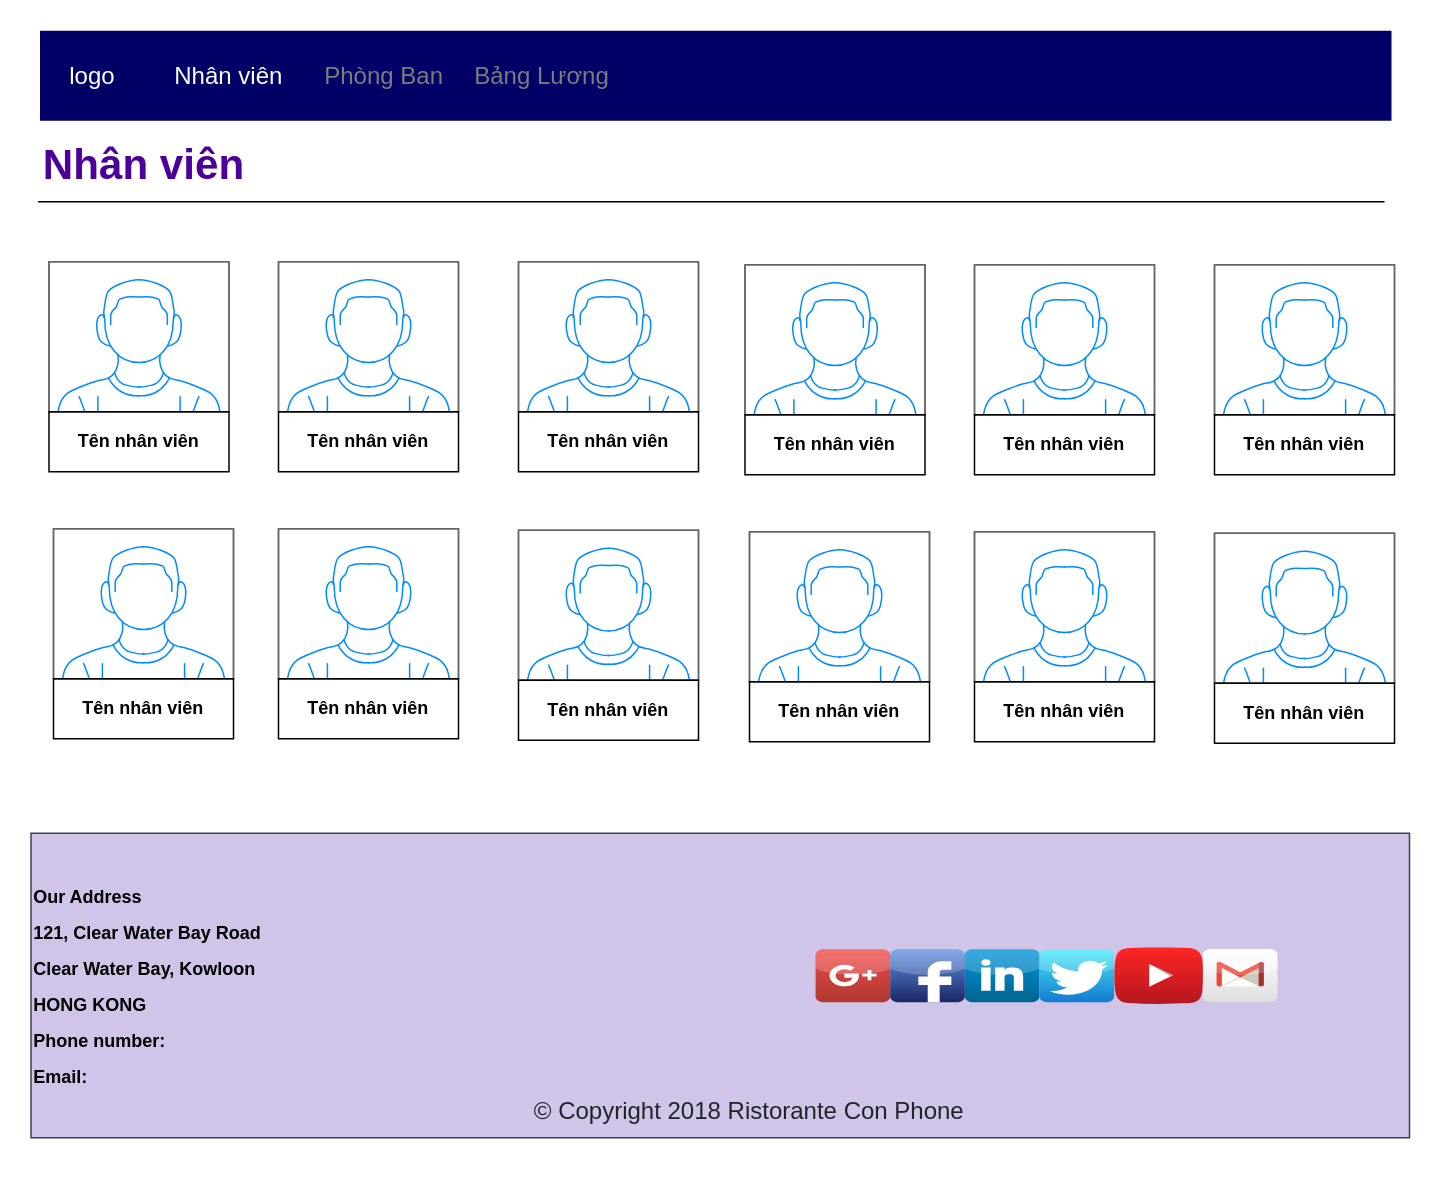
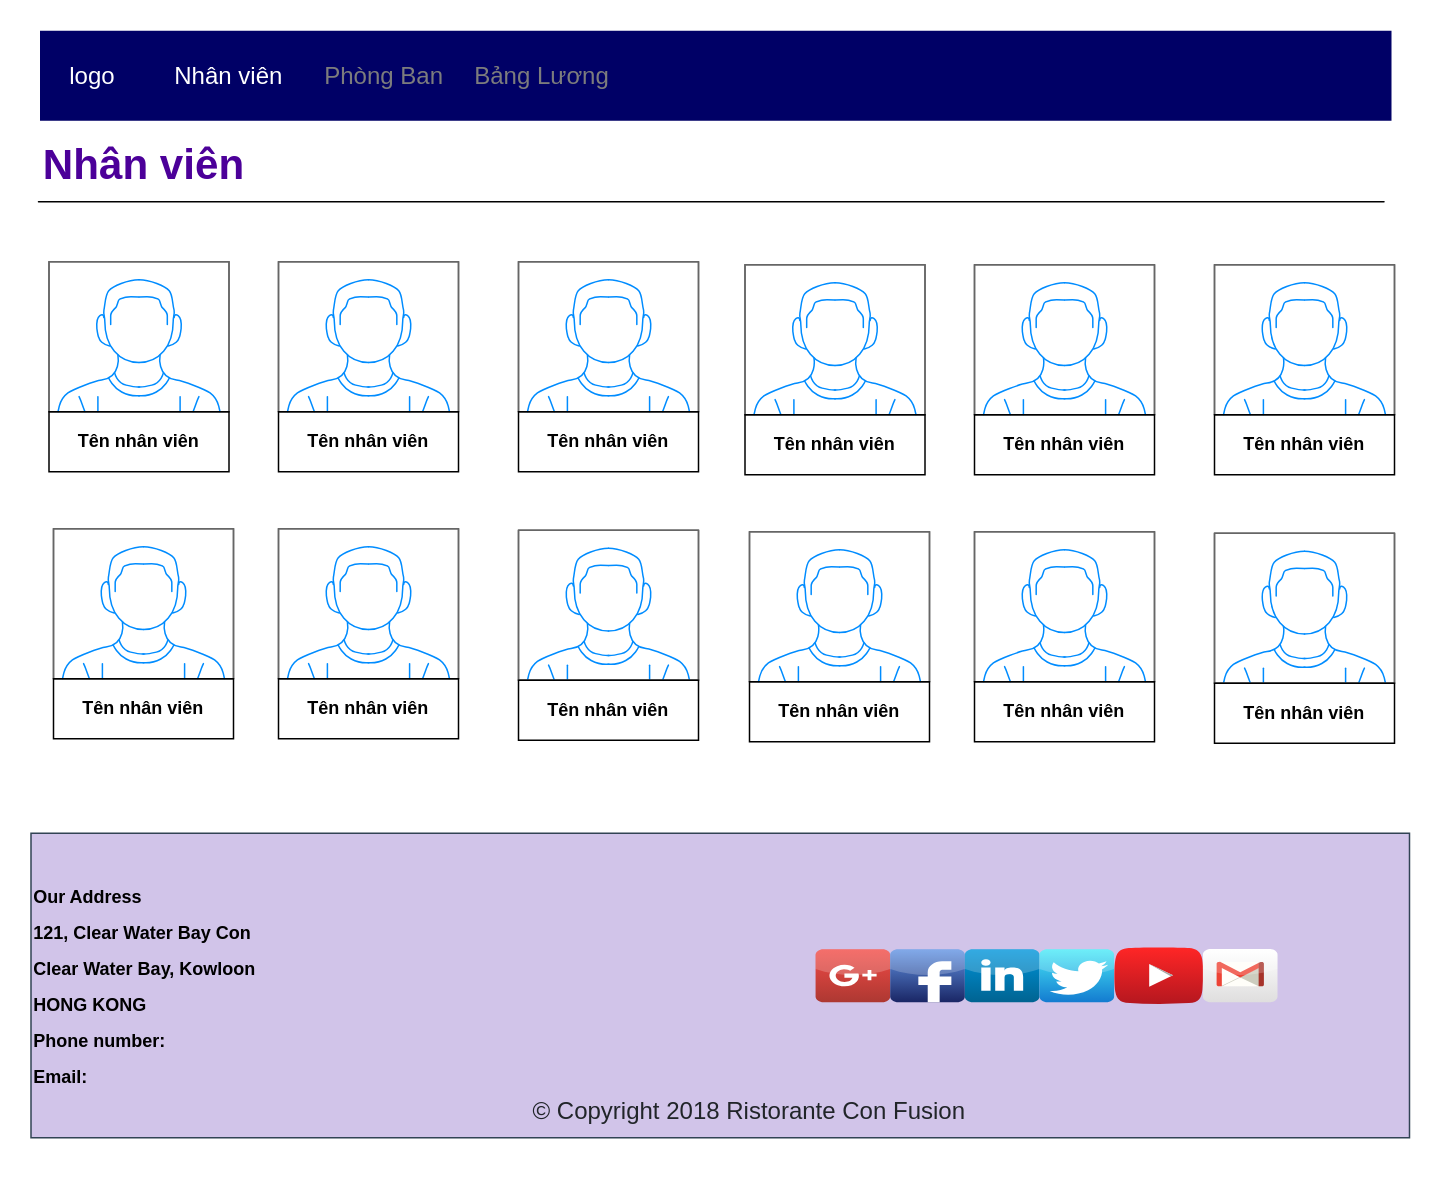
node "Our Address 121, Clear Water Bay Road Clear Water Bay, Kowloon HONG KONG Phone number: Email:": label "Our Address 121, Clear Water Bay Road Clear Water Bay, Kowloon HONG KONG Phone number: Email:" -> "Our Address 121, Clear Water Bay Con Clear Water Bay, Kowloon HONG KONG Phone number: Email:"
node "© Copyright 2018 Ristorante Con Phone": label "© Copyright 2018 Ristorante Con Phone" -> "© Copyright 2018 Ristorante Con Fusion"
